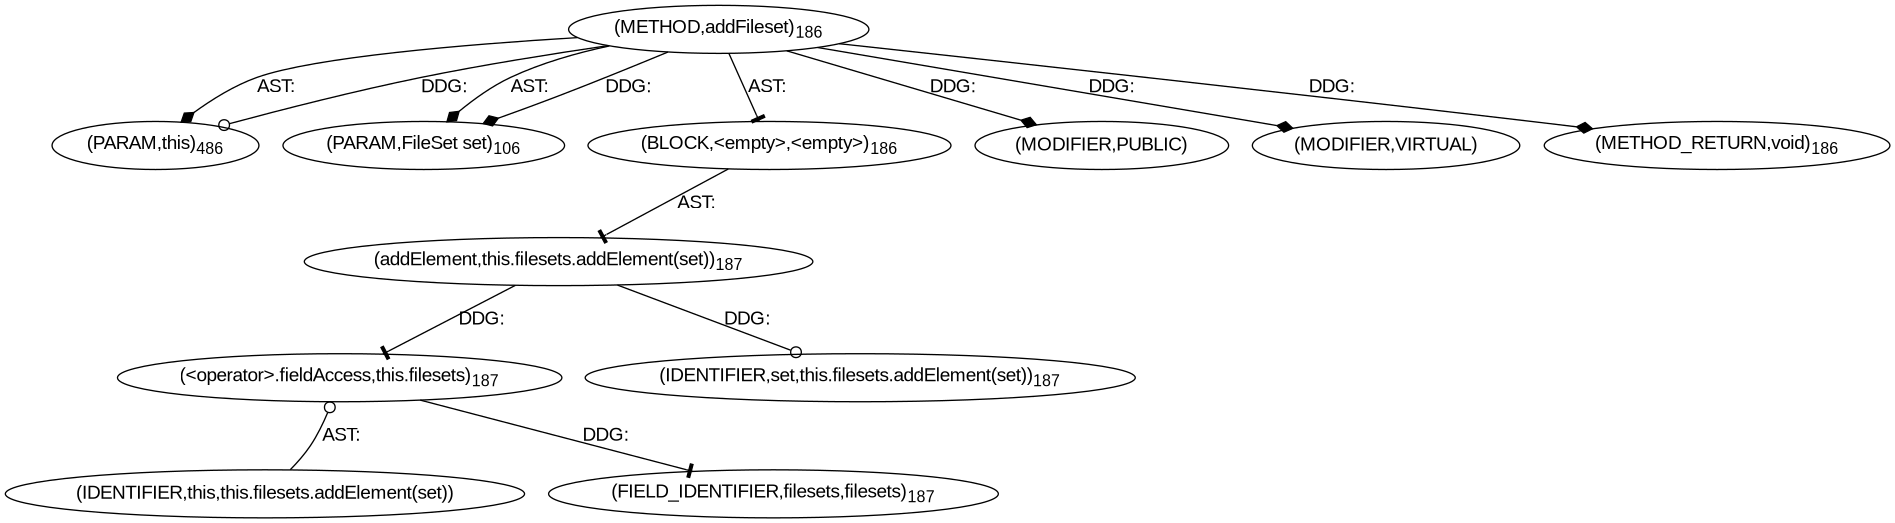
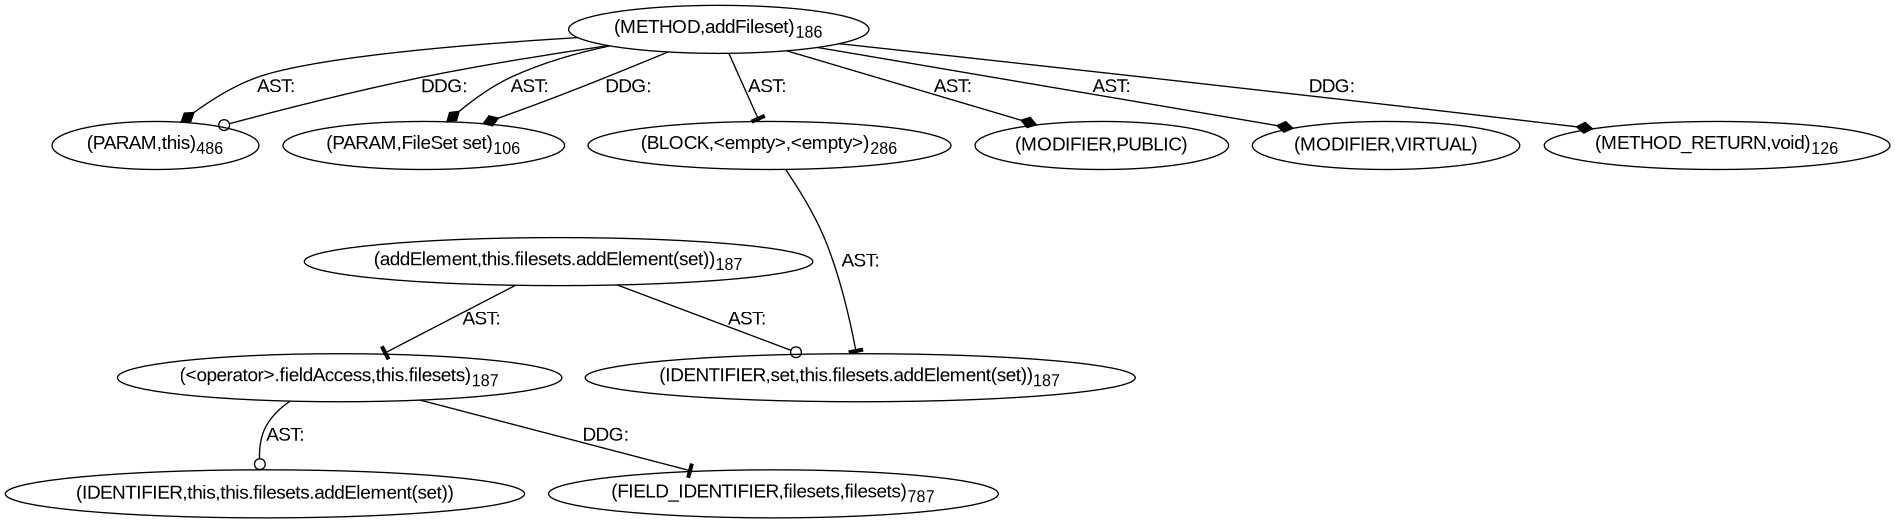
edge "(METHOD,addFileset)" -> "(MODIFIER,PUBLIC)": label "DDG: " -> "AST: "
edge "(METHOD,addFileset)" -> "(MODIFIER,VIRTUAL)": label "DDG: " -> "AST: "
node "(BLOCK,<empty>,<empty>)": text "186" -> "286"
node "(METHOD_RETURN,void)": text "186" -> "126"
edge "(BLOCK,<empty>,<empty>)" -> "(addElement,this.filesets.addElement(set))": now "(BLOCK,<empty>,<empty>)" -> "(IDENTIFIER,set,this.filesets.addElement(set))"
edge "(addElement,this.filesets.addElement(set))" -> "(<operator>.fieldAccess,this.filesets)": label "DDG: " -> "AST: "
edge "(addElement,this.filesets.addElement(set))" -> "(IDENTIFIER,set,this.filesets.addElement(set))": label "DDG: " -> "AST: "
edge "(IDENTIFIER,this,this.filesets.addElement(set))" -> "(<operator>.fieldAccess,this.filesets)": reversed
node "(FIELD_IDENTIFIER,filesets,filesets)": text "187" -> "787"
